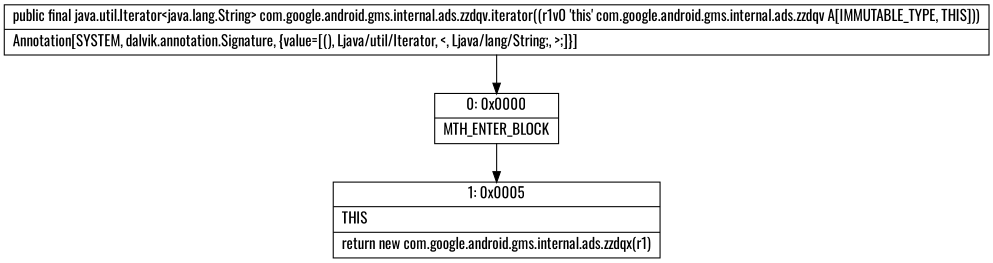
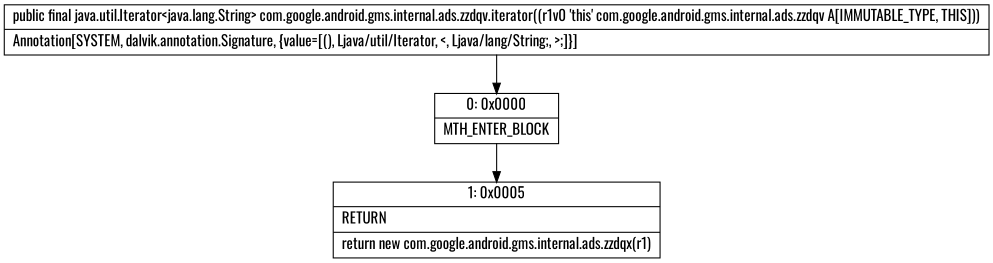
node "1: 0x0005": text "THIS" -> "RETURN"
